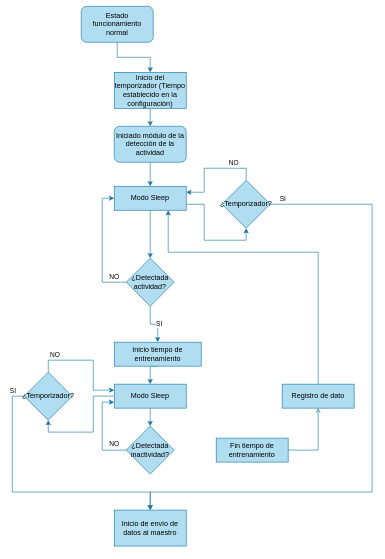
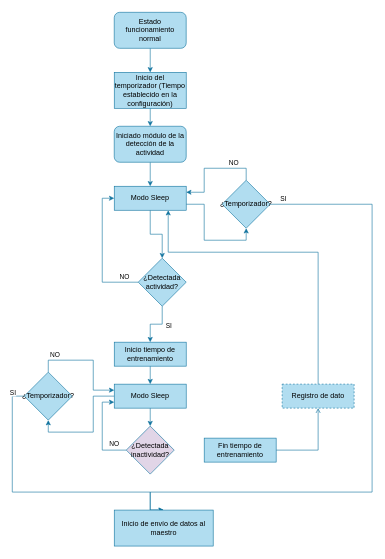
node "Estado funcionamiento normal": moved (117, 24) -> (150, 30)
node "¿Detectada actividad?": moved (150, 282) -> (162, 282)
node "Inicio tiempo de entrenamiento": size 87x24 -> 72x24
node "Registro de dato": style solid -> dashed
node "¿Detectada inactividad?": fillcolor #b1ddf0 -> #e1d5e7
node "Fin tiempo de entrenamiento": moved (252, 450) -> (240, 450)
node "Inicio de envío de datos al maestro": size 72x36 -> 99x36
